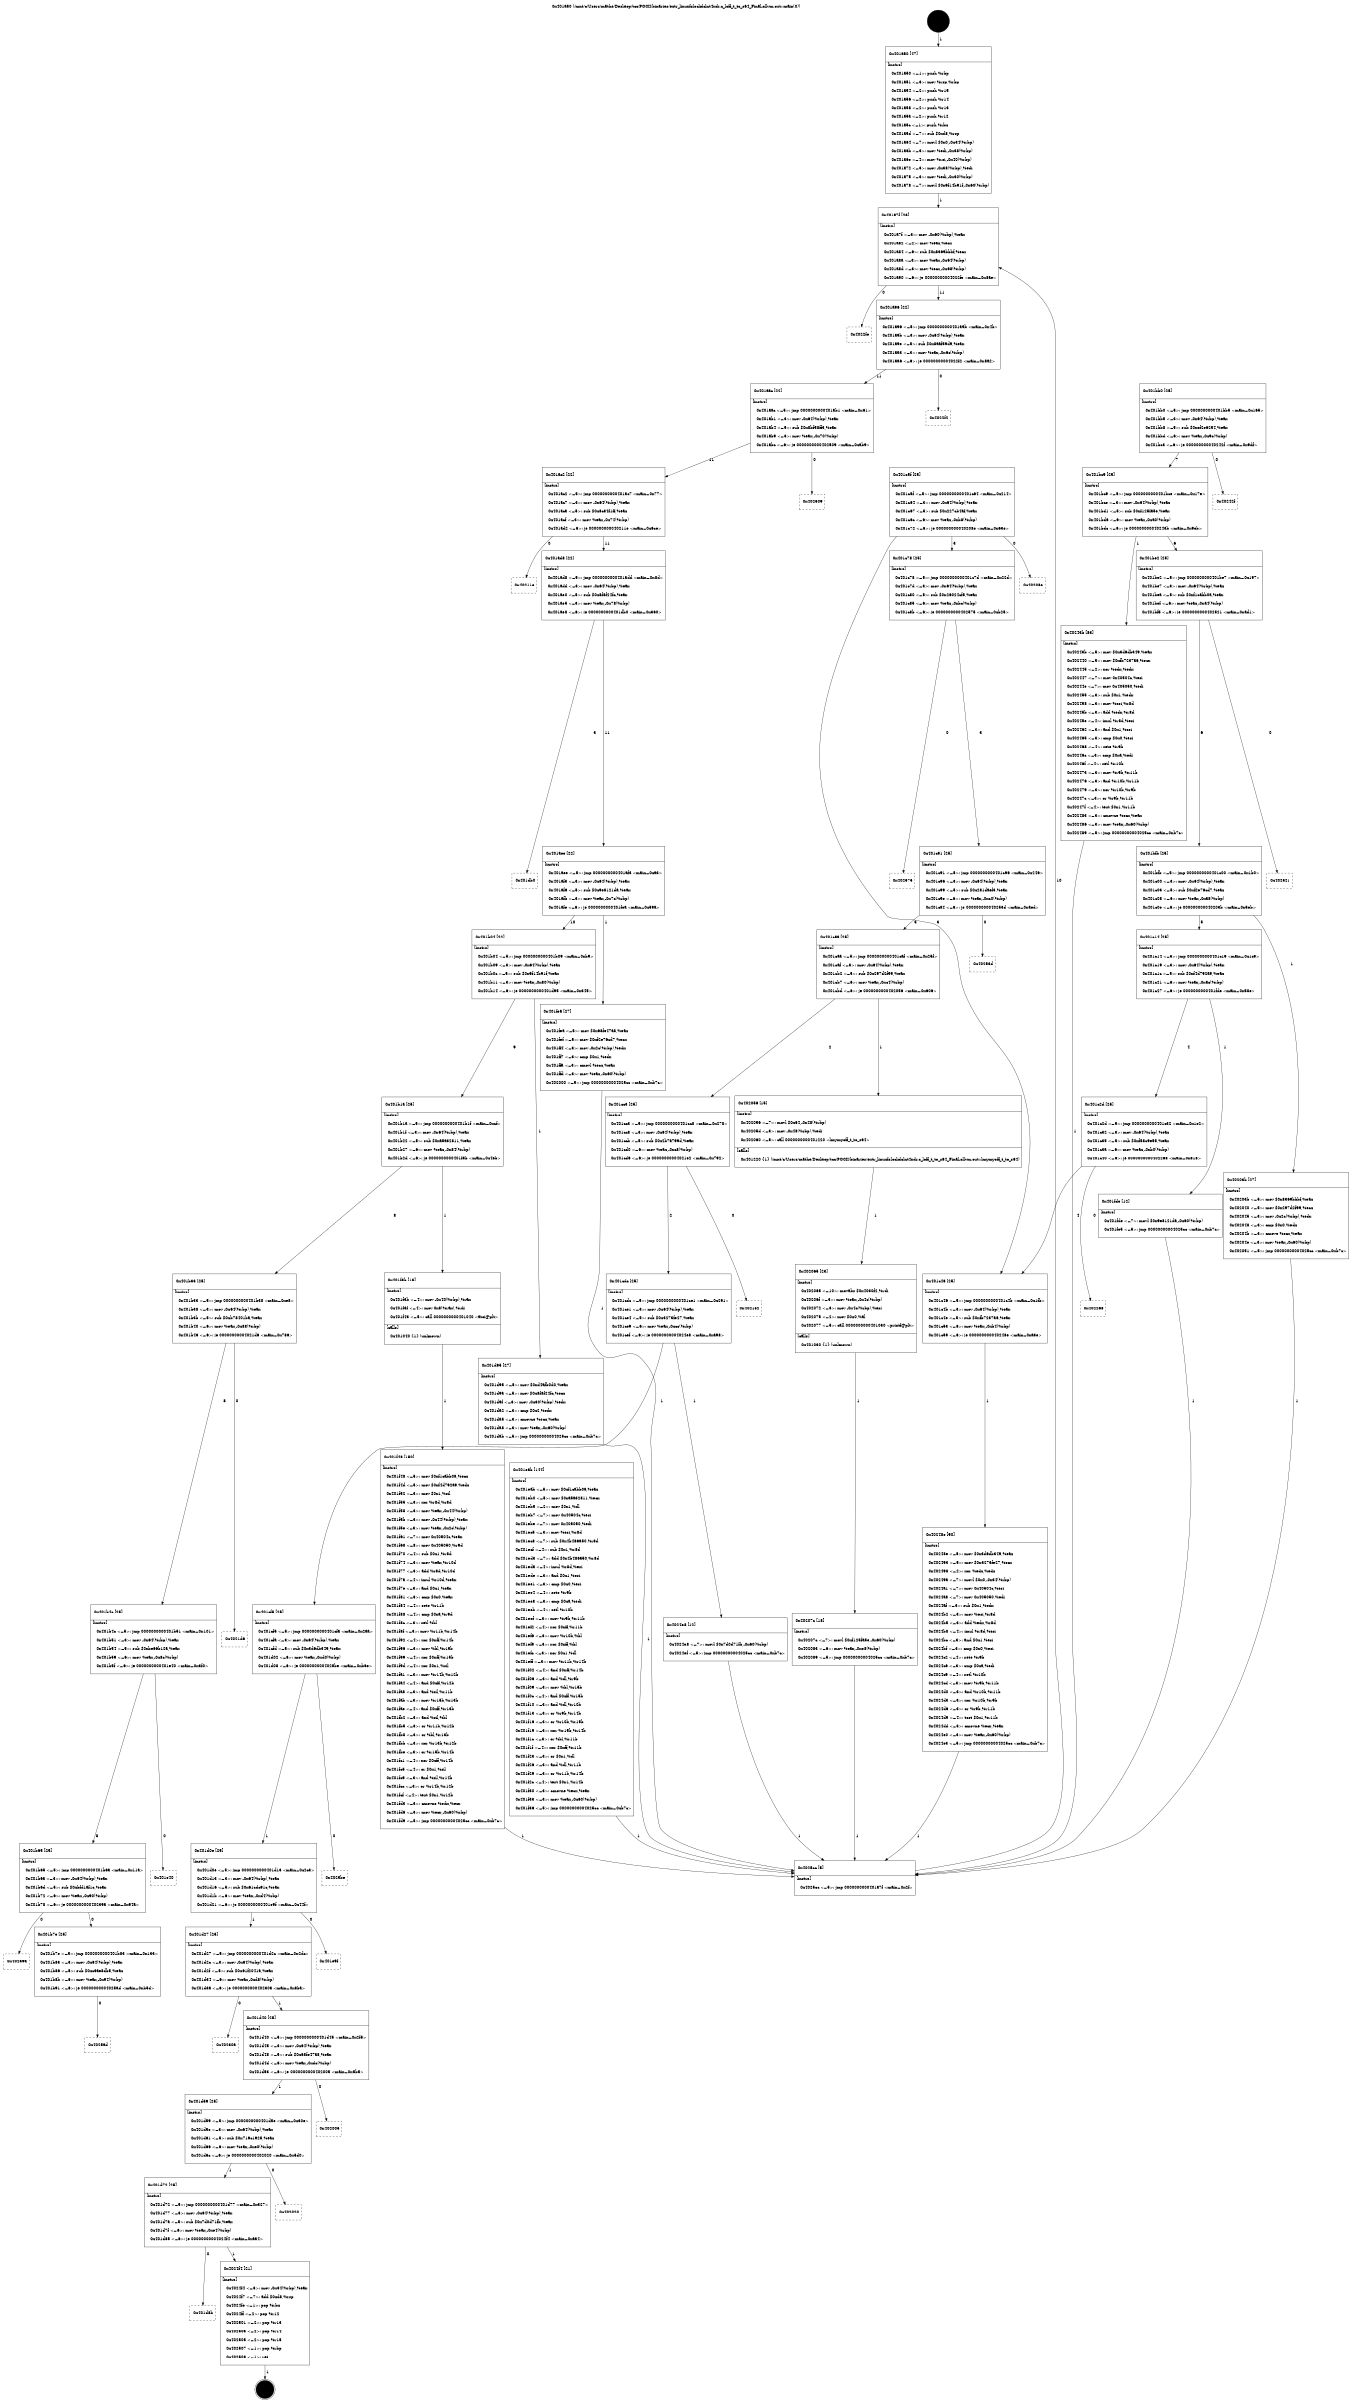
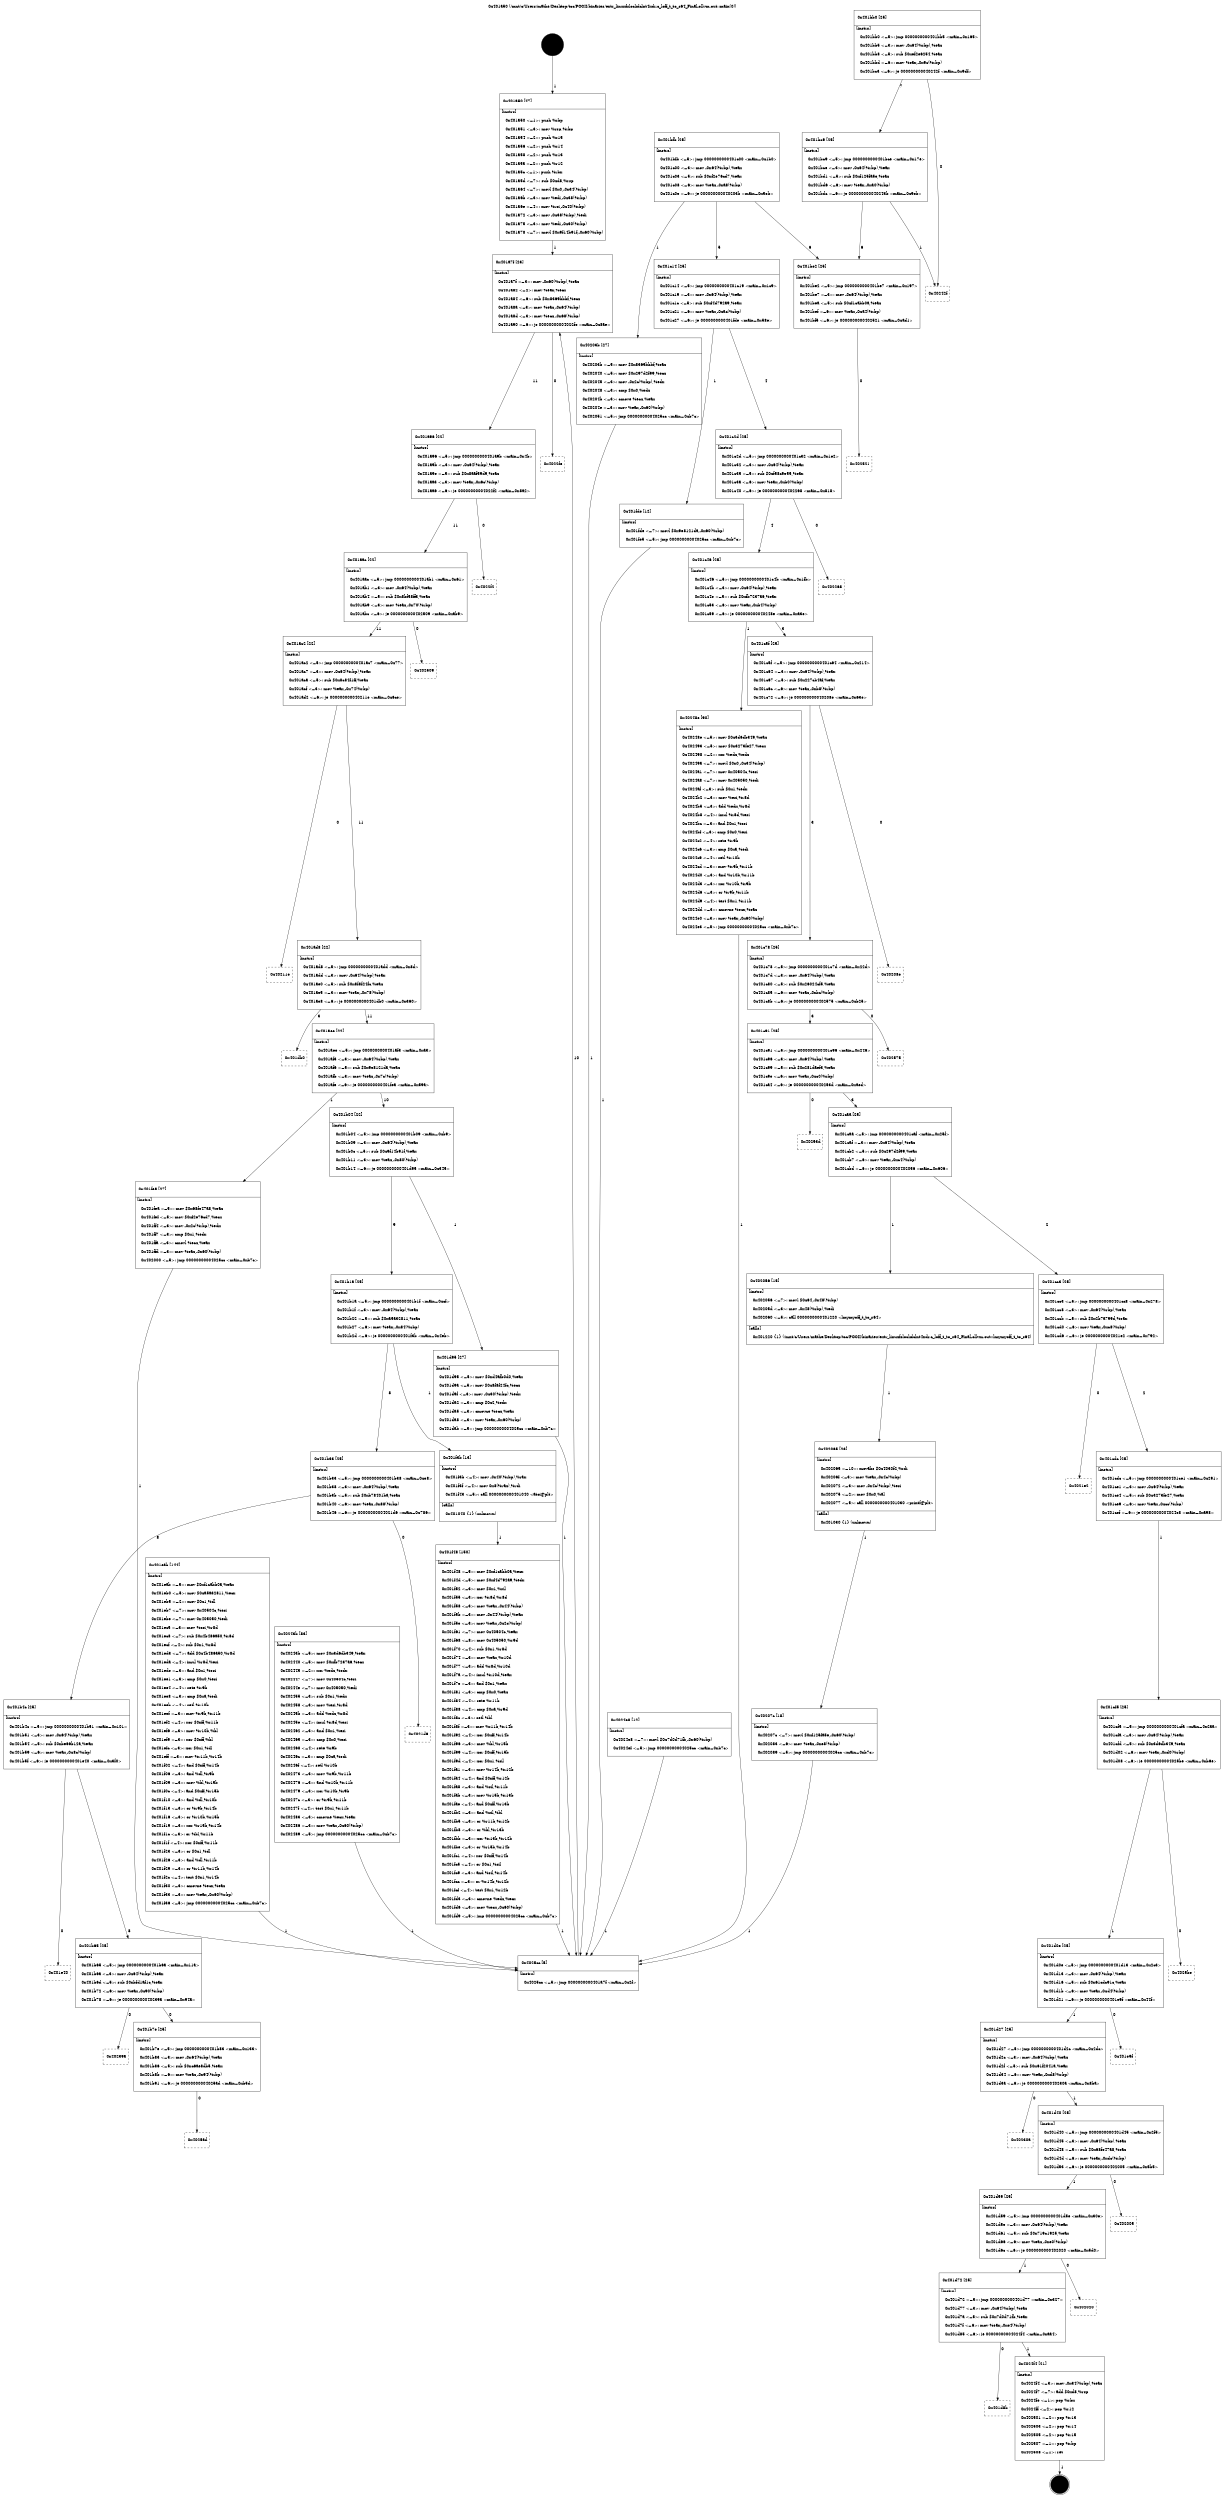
edge "0x401bc9 [25]" -> "0x40243b [83]": now "0x401bc9 [25]" -> "0x40242f"
edge "0x401be2 [25]" -> "0x401bfb [25]": reversed
edge "0x401c5f [25]" -> "0x401c46 [25]": reversed
edge "0x401cdc [25]" -> "0x4024e8 [12]": removed, label "1"
